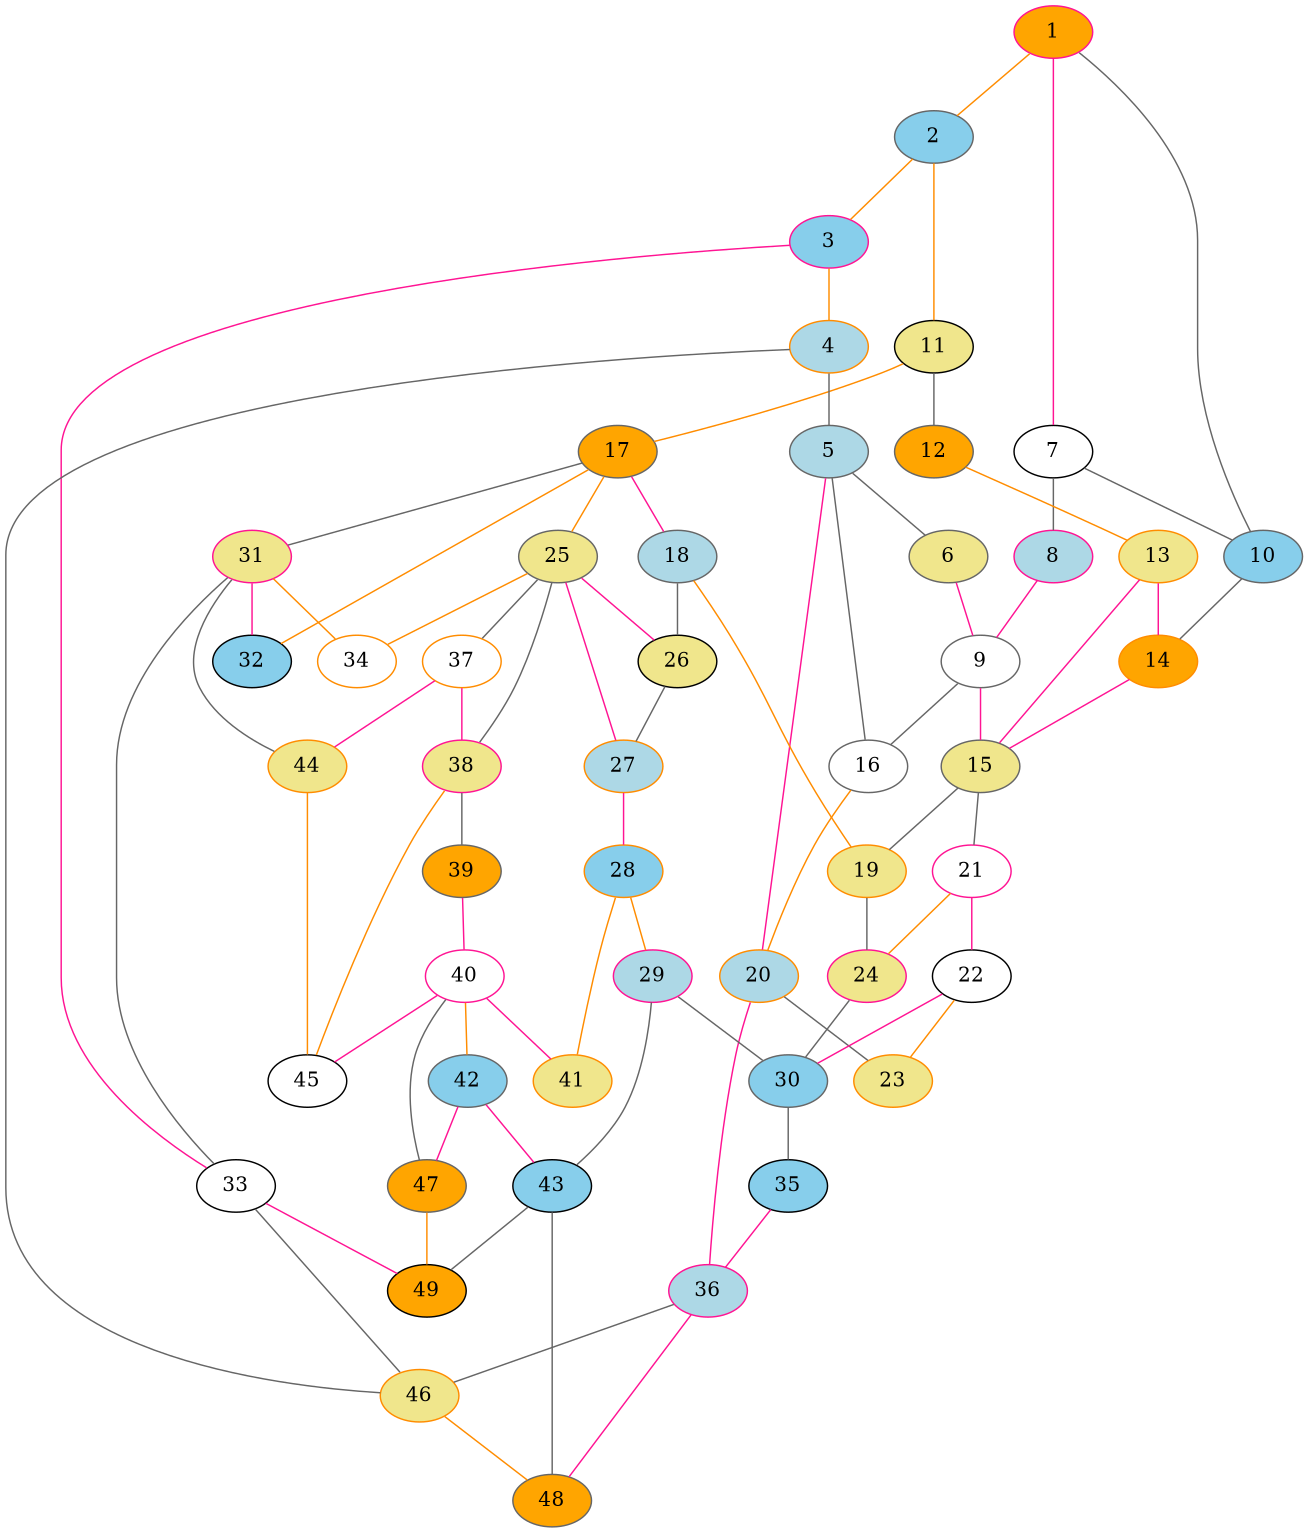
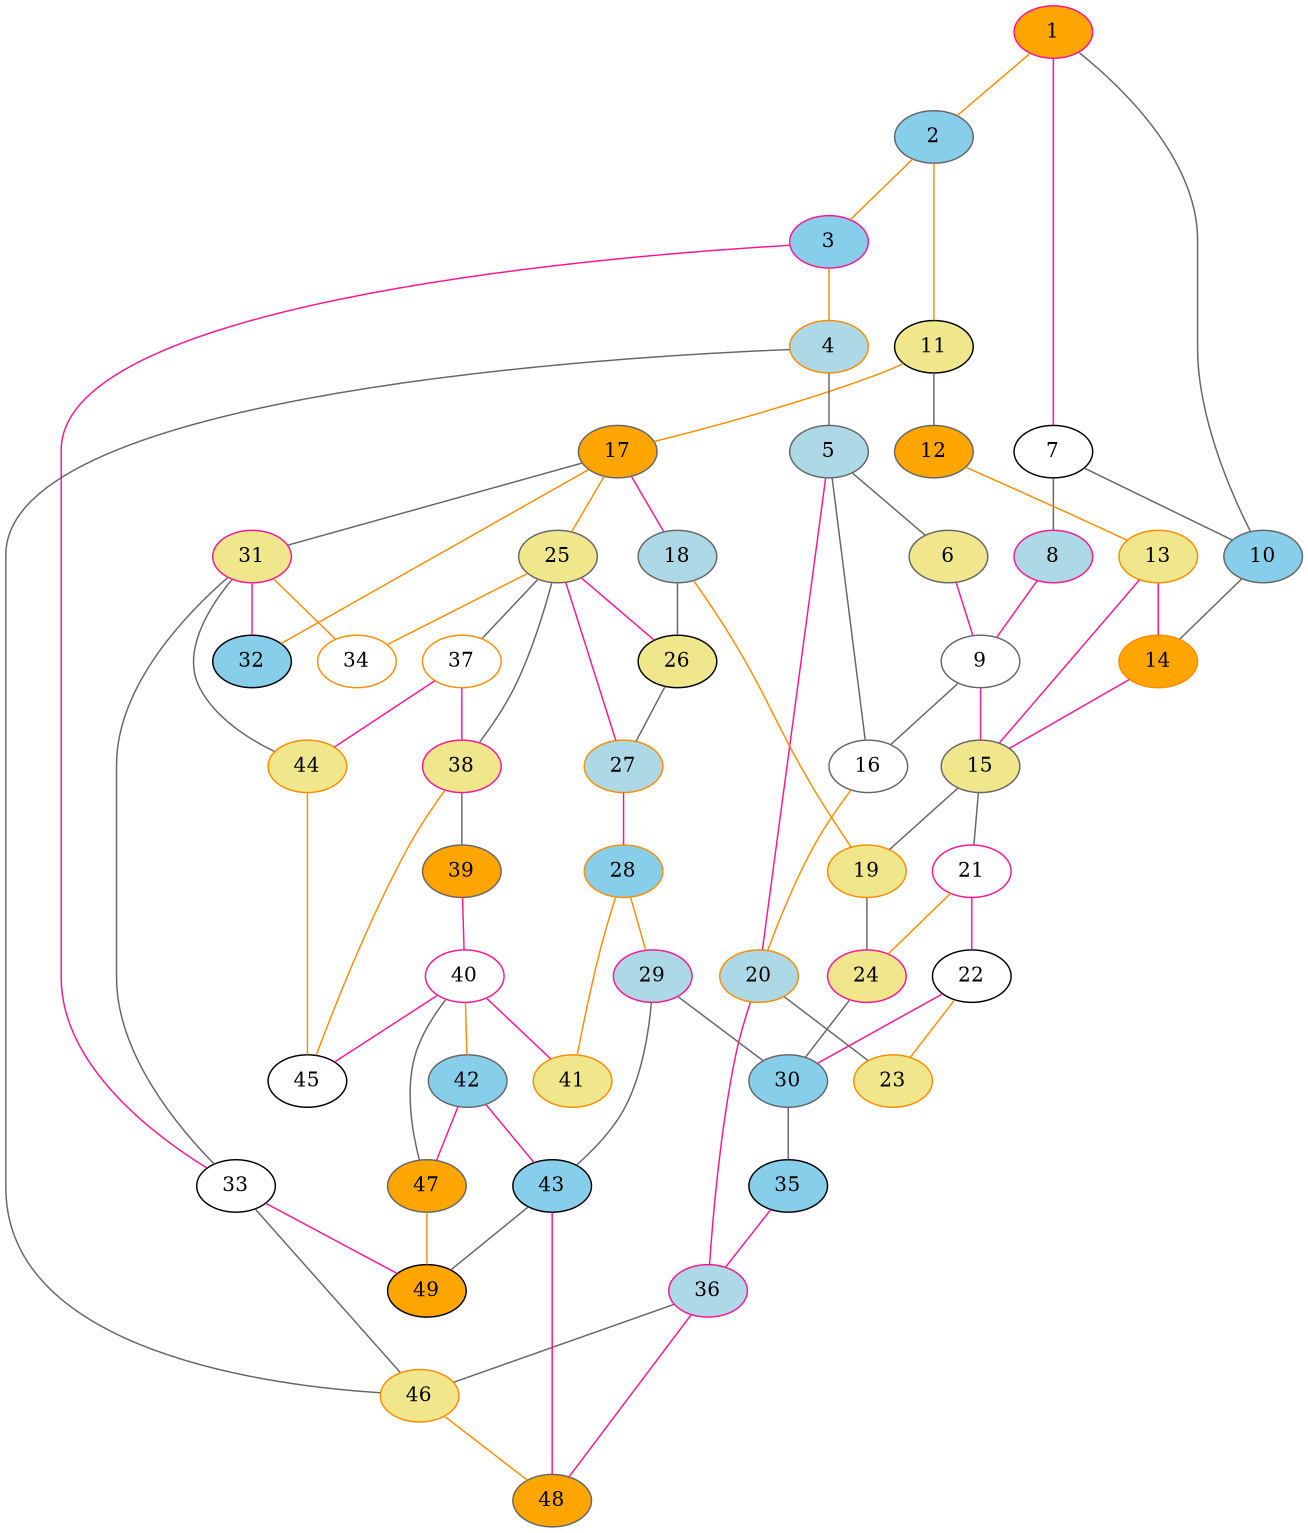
edge "43" -- "48": color gray40 -> deeppink
